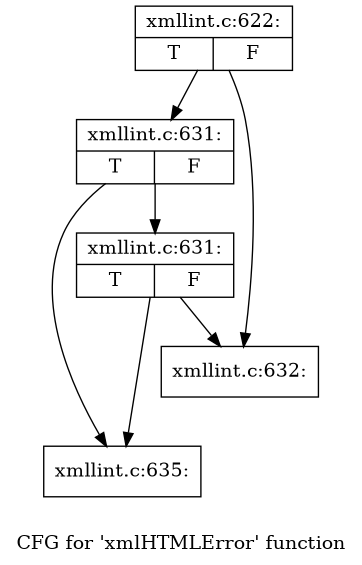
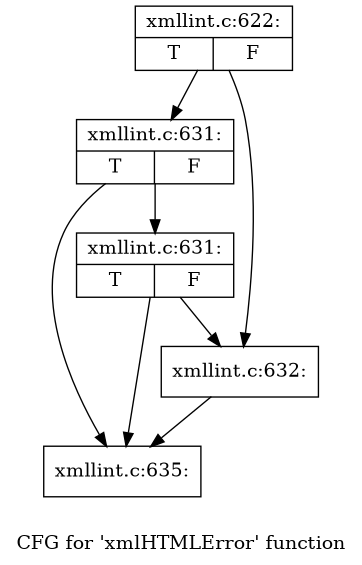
edge "xmllint.c:632:" -> "xmllint.c:635:": added
